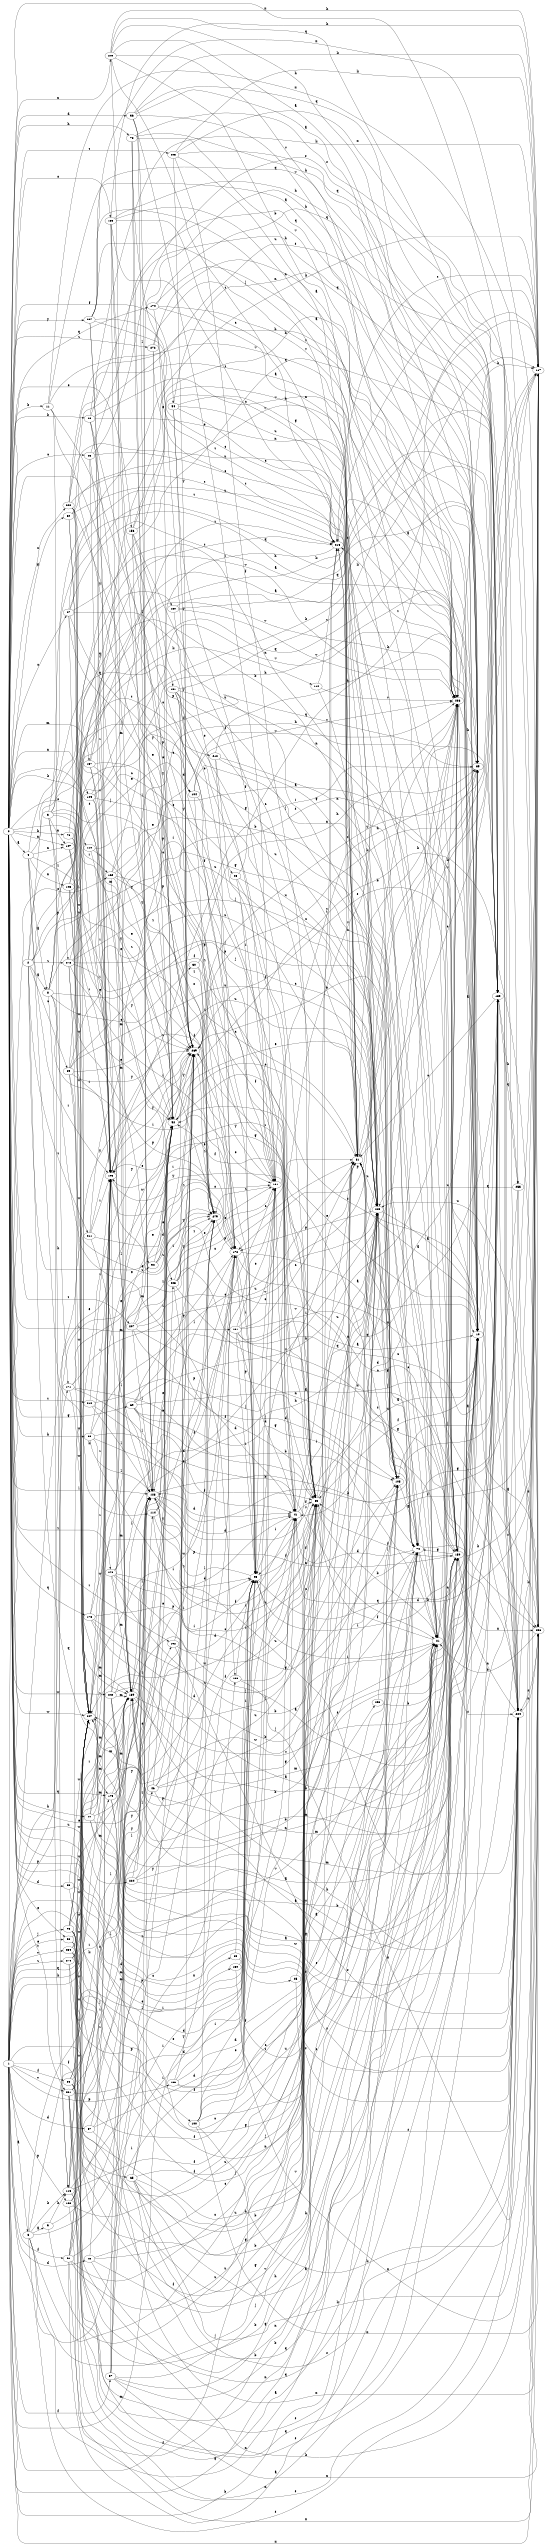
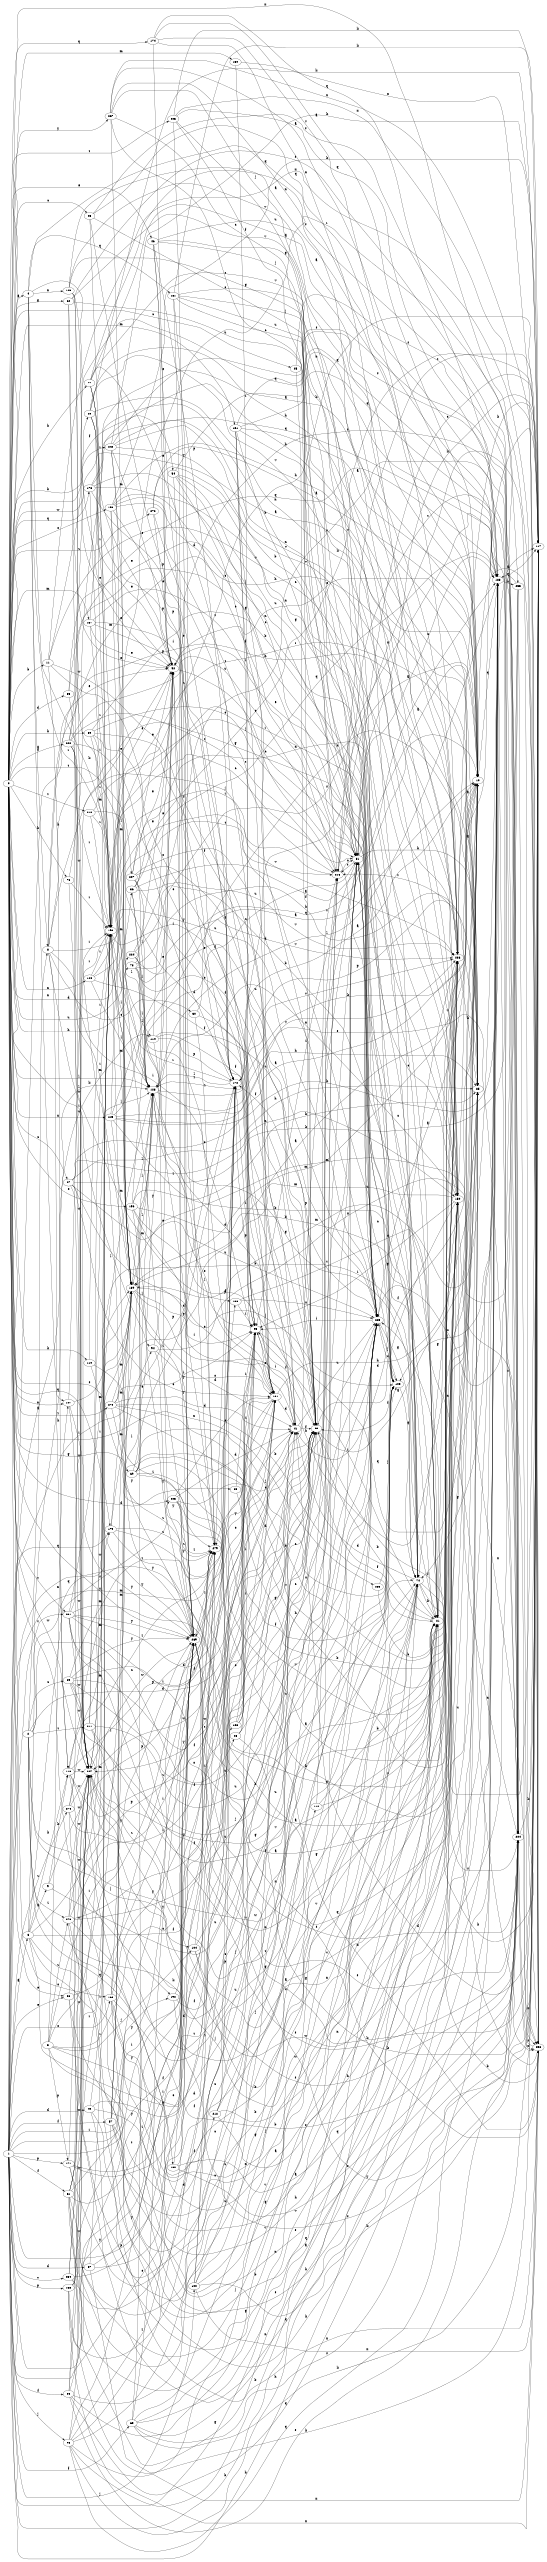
edge "267" -> "193": removed, label "r"
edge "204" -> "215": added, label "t"
edge "160" -> "41": now "160" -> "74"
edge "166" -> "269": now "168" -> "269"
